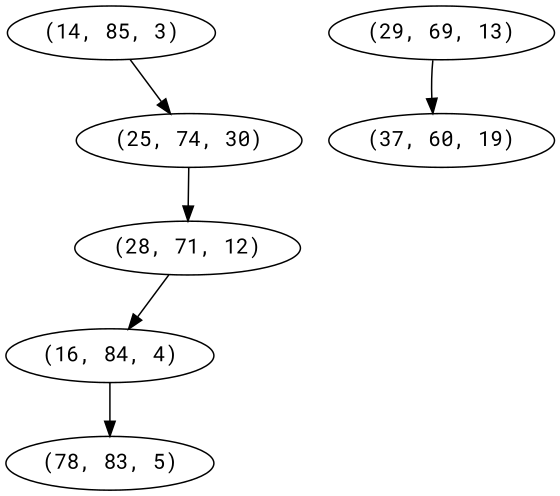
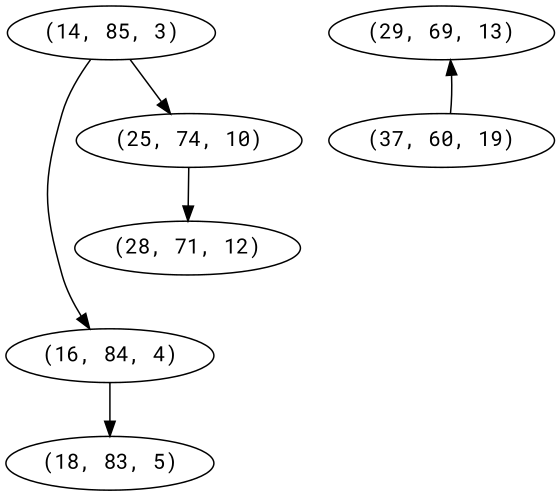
edge "(29, 69, 13)" -> "(37, 60, 19)": reversed
node "(25, 74, 30)": label "(25, 74, 30)" -> "(25, 74, 10)"
edge "(28, 71, 12)" -> "(16, 84, 4)": now "(14, 85, 3)" -> "(16, 84, 4)"
node "(78, 83, 5)": label "(78, 83, 5)" -> "(18, 83, 5)"
